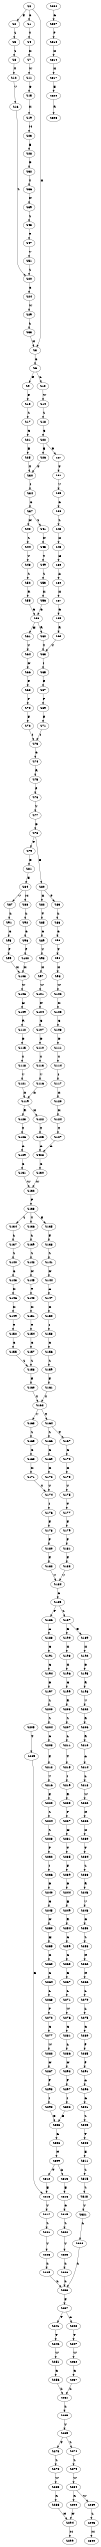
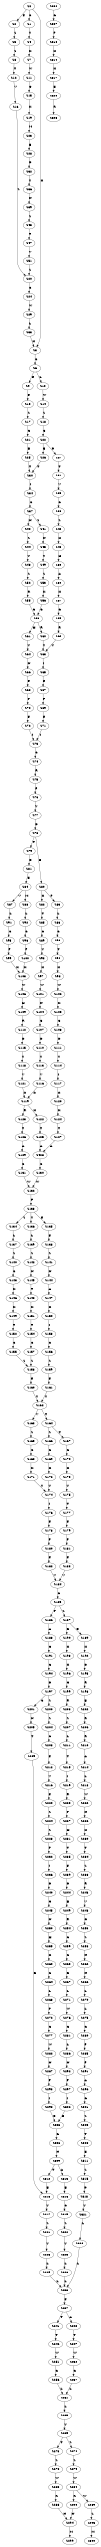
edge "S198" -> "S202": label "V" -> "E"
node "S201": added
edge "S315" -> "S318": label "S" -> "D"
